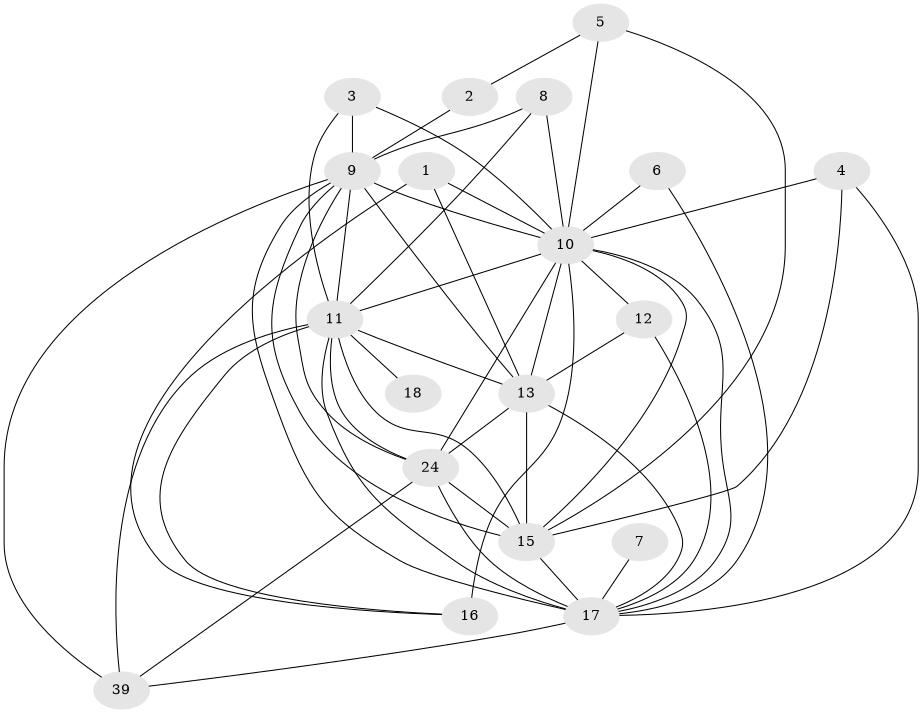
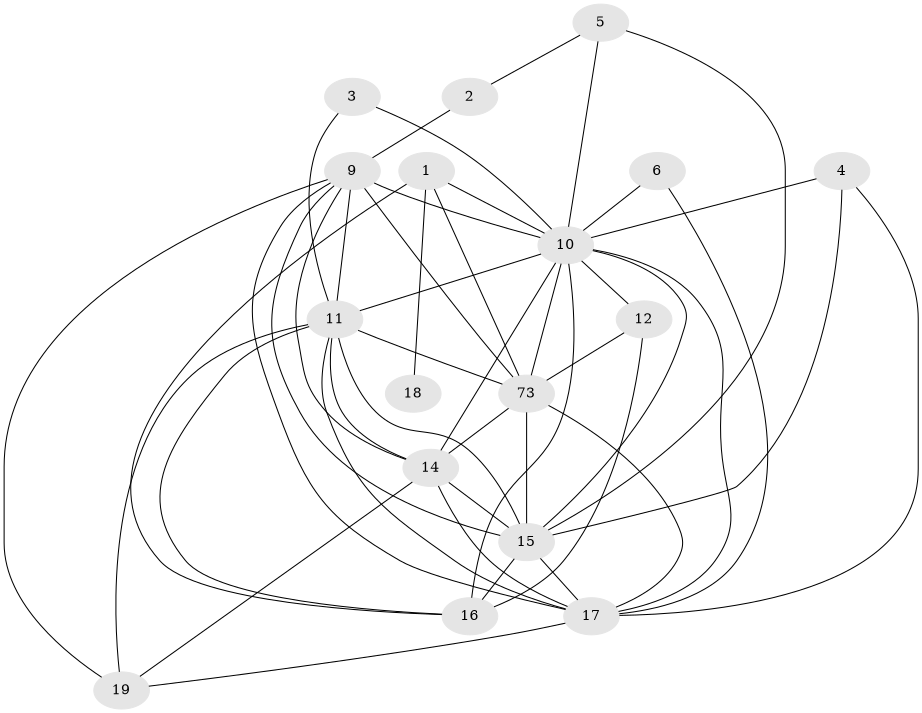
node "8": removed
edge "3" -- "9": removed
edge "11" -- "18": now "1" -- "18"
node "13": label "13" -> "73"
node "24": label "24" -> "14"
edge "12" -- "17": now "12" -- "16"
node "7": removed
edge "15" -- "16": added
node "39": label "39" -> "19"
